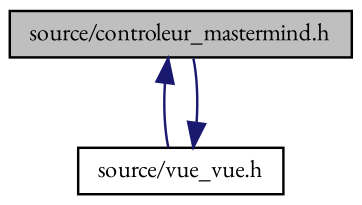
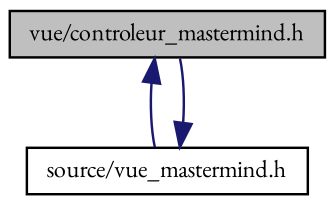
node "source/controleur_mastermind.h": label "source/controleur_mastermind.h" -> "vue/controleur_mastermind.h"
node "source/vue_vue.h": label "source/vue_vue.h" -> "source/vue_mastermind.h"
